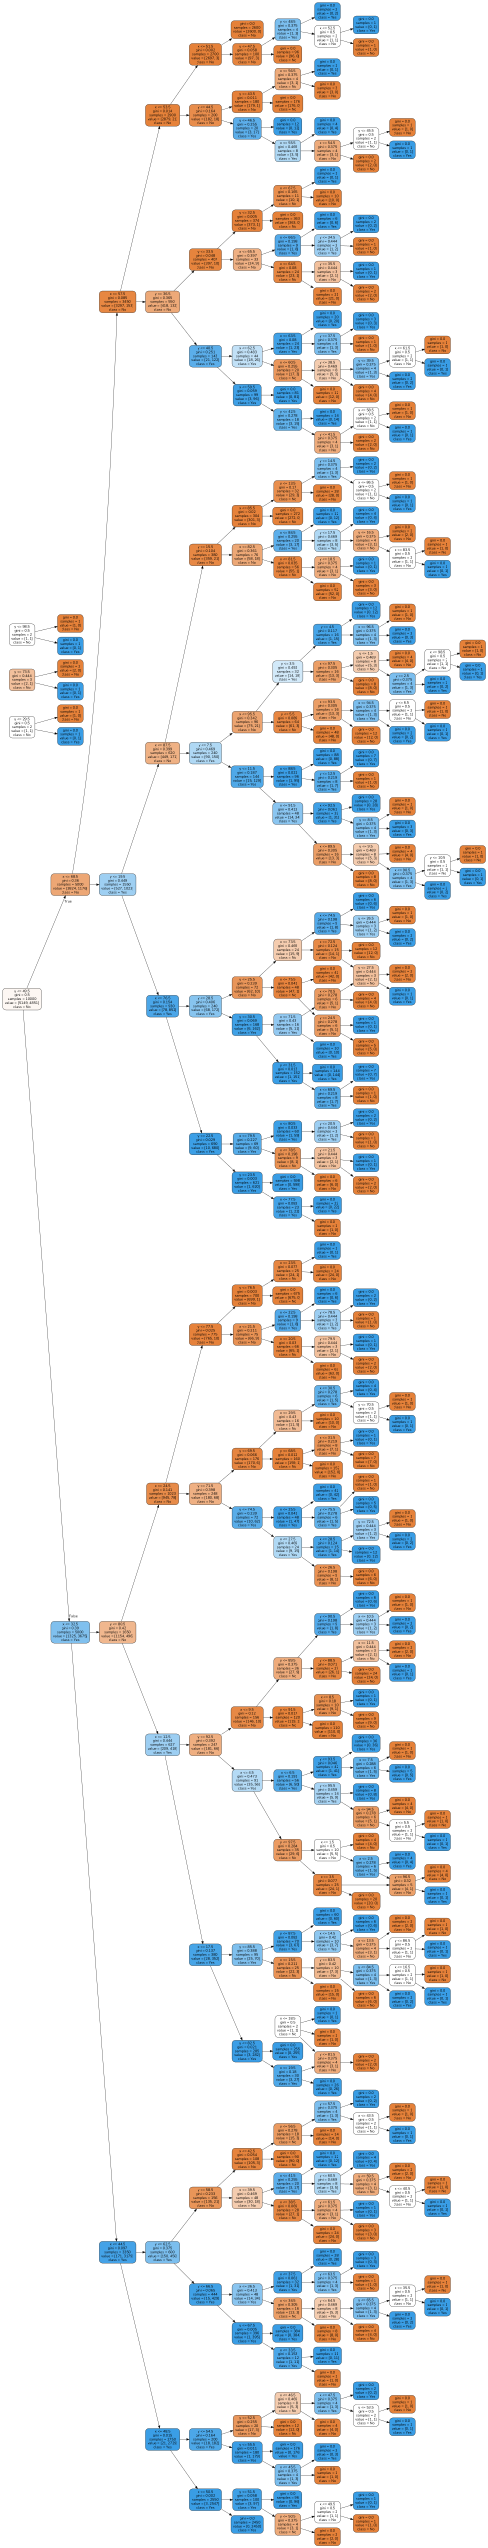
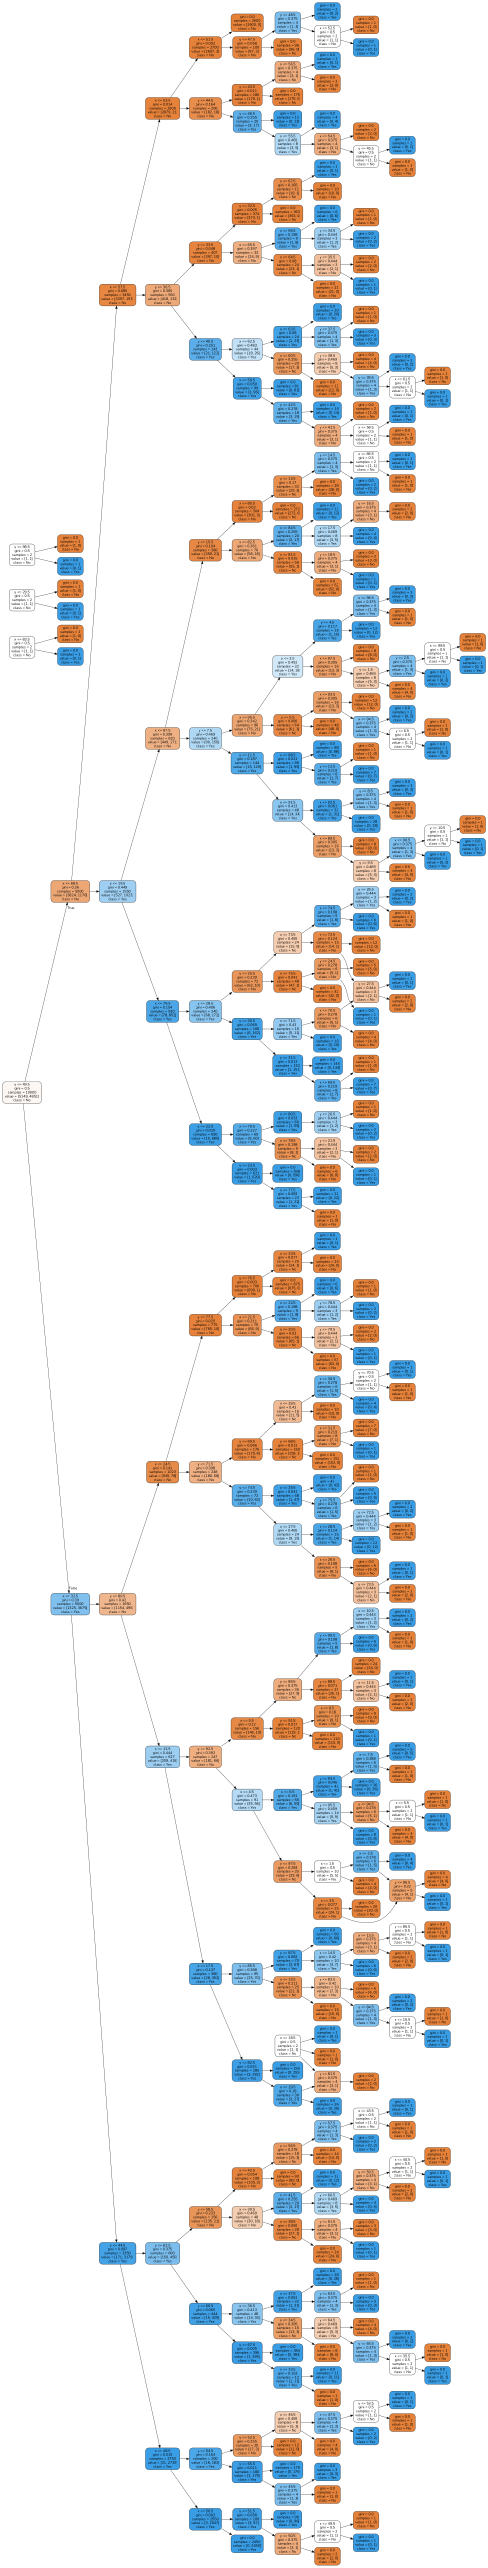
edge "y <= 16.5 gini = 0.375 samples = 4 value = [3, 1] class = No" -> "x <= 83.5 gini = 0.5 samples = 2 value = [1, 1] class = No": removed
node "gini = 0.0 samples = 42 value = [0, 42] class = Yes": label "gini = 0.0 samples = 42 value = [0, 42] class = Yes" -> "gini = 0.0 gini = 42 value = [0, 42] class = Yes"
edge "x <= 26.5 gini = 0.198 samples = 9 value = [8, 1] class = No" -> "y <= 73.5 gini = 0.444 samples = 3 value = [2, 1] class = No": added
